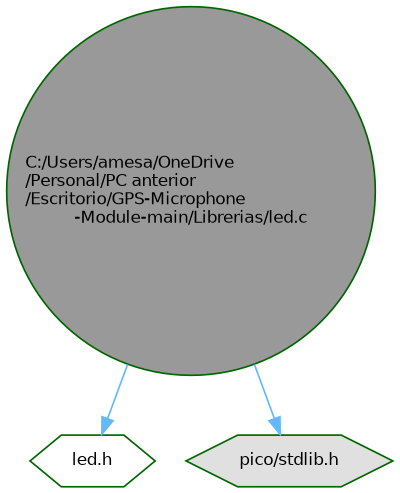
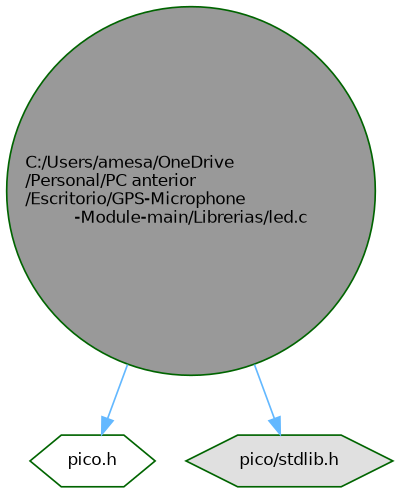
node "led.h": label "led.h" -> "pico.h"
